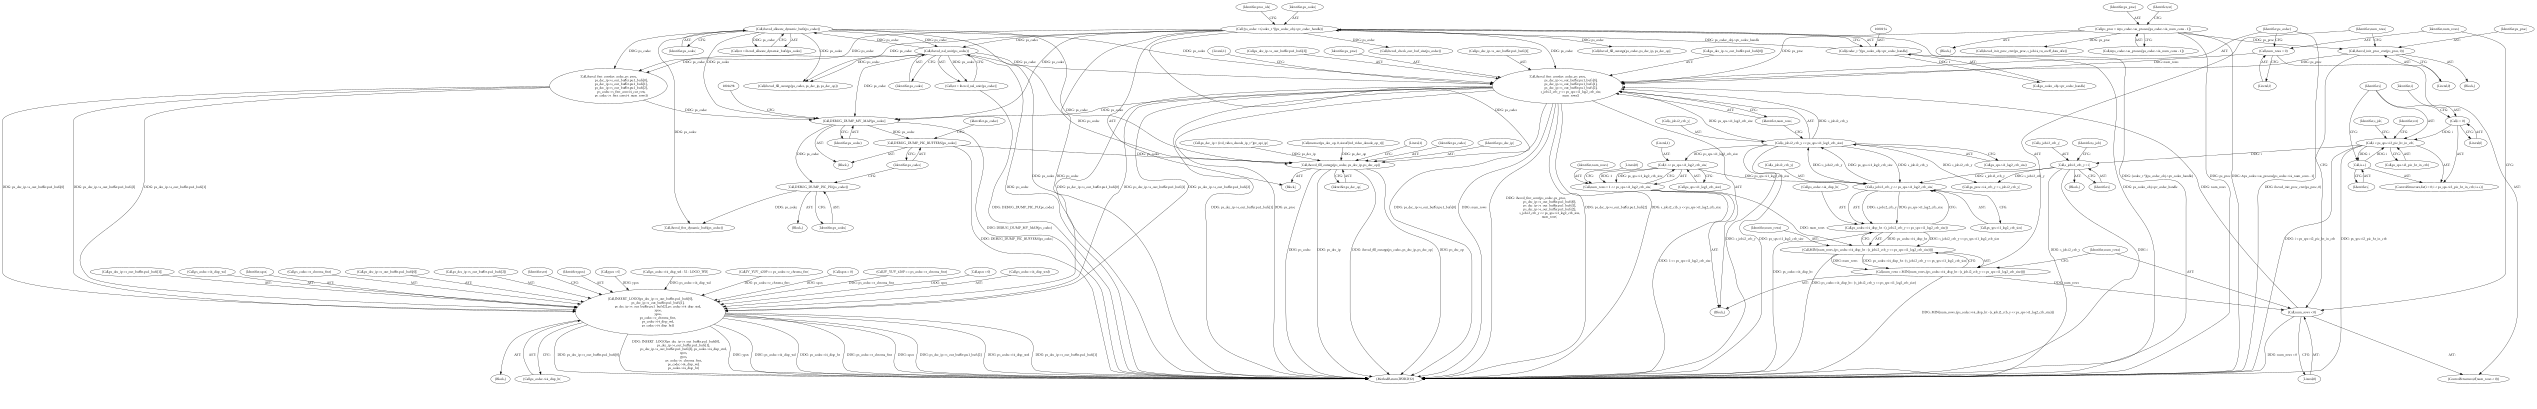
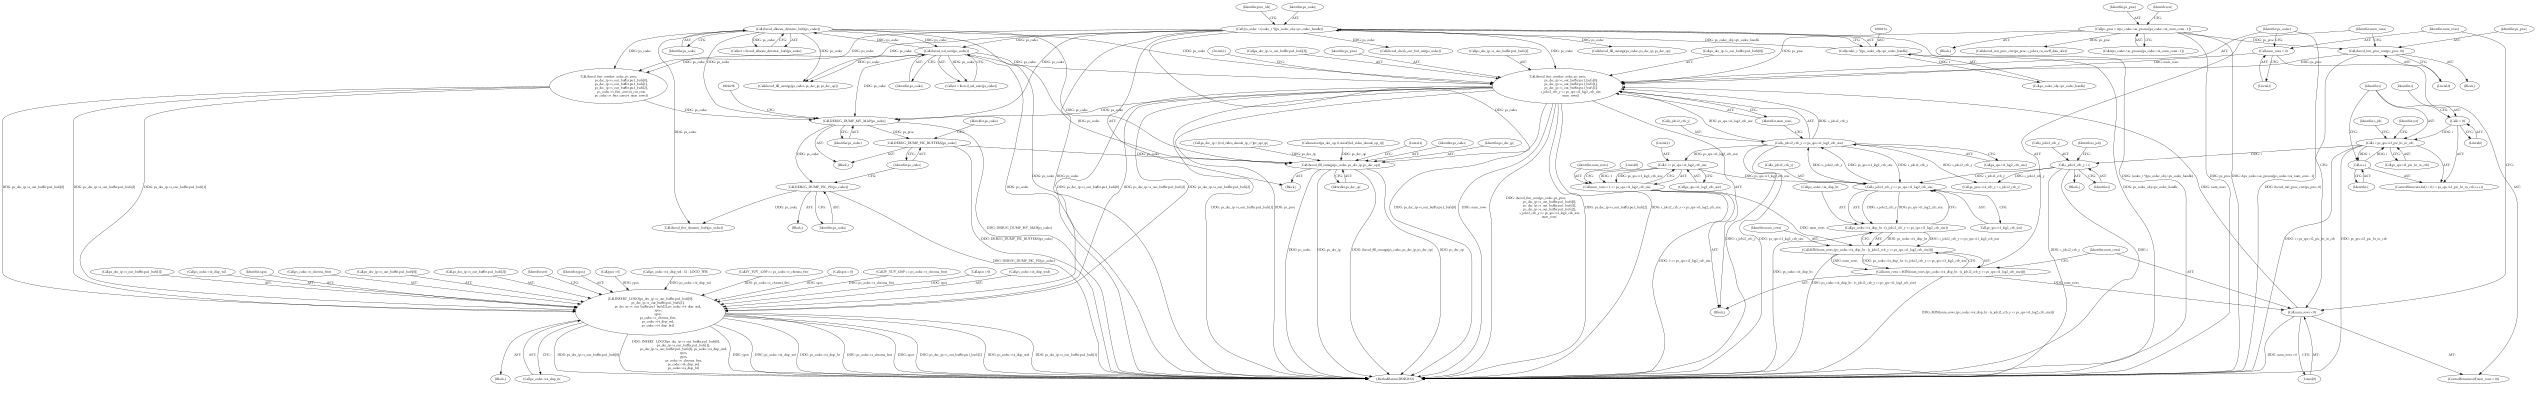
edge "(Call,DEBUG_DUMP_MV_MAP(ps_codec))" -> "(Call,DEBUG_DUMP_PIC_BUFFERS(ps_codec))": label "DDG: ps_codec" -> "DDG: ps_proc"
edge "(Call,ret = ihevcd_nal_unit(ps_codec))" -> "(MethodReturn,WORD32)": now "(Call,DEBUG_DUMP_PIC_PU(ps_codec))" -> "(MethodReturn,WORD32)"
